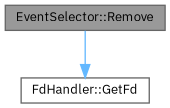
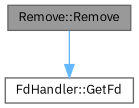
node "EventSelector::Remove": label "EventSelector::Remove" -> "Remove::Remove"
